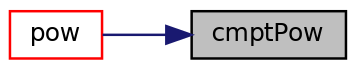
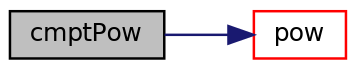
edge "pow" -> "cmptPow": reversed
